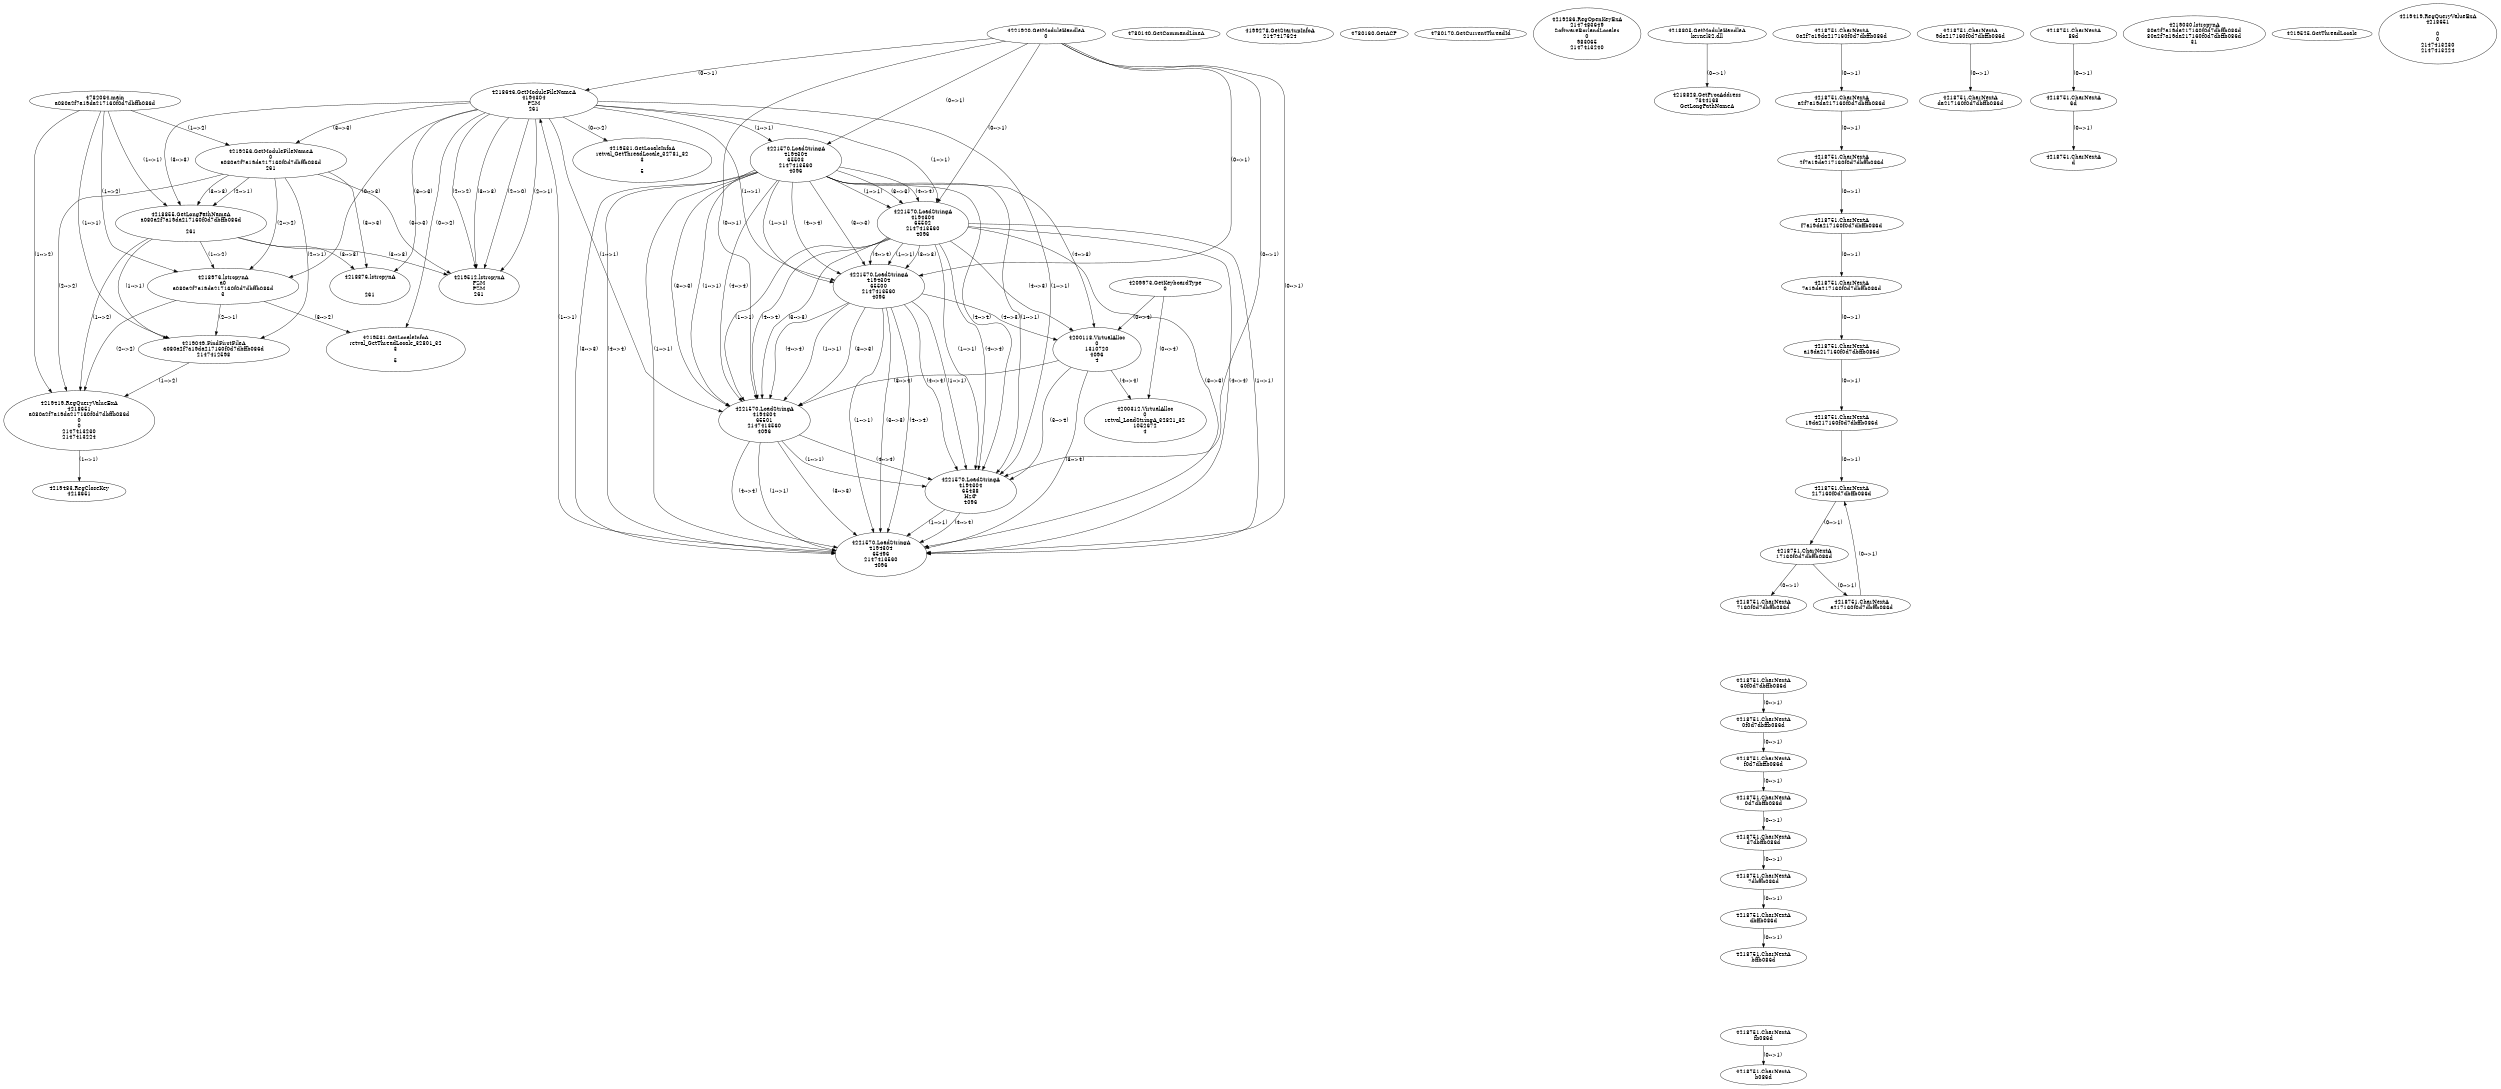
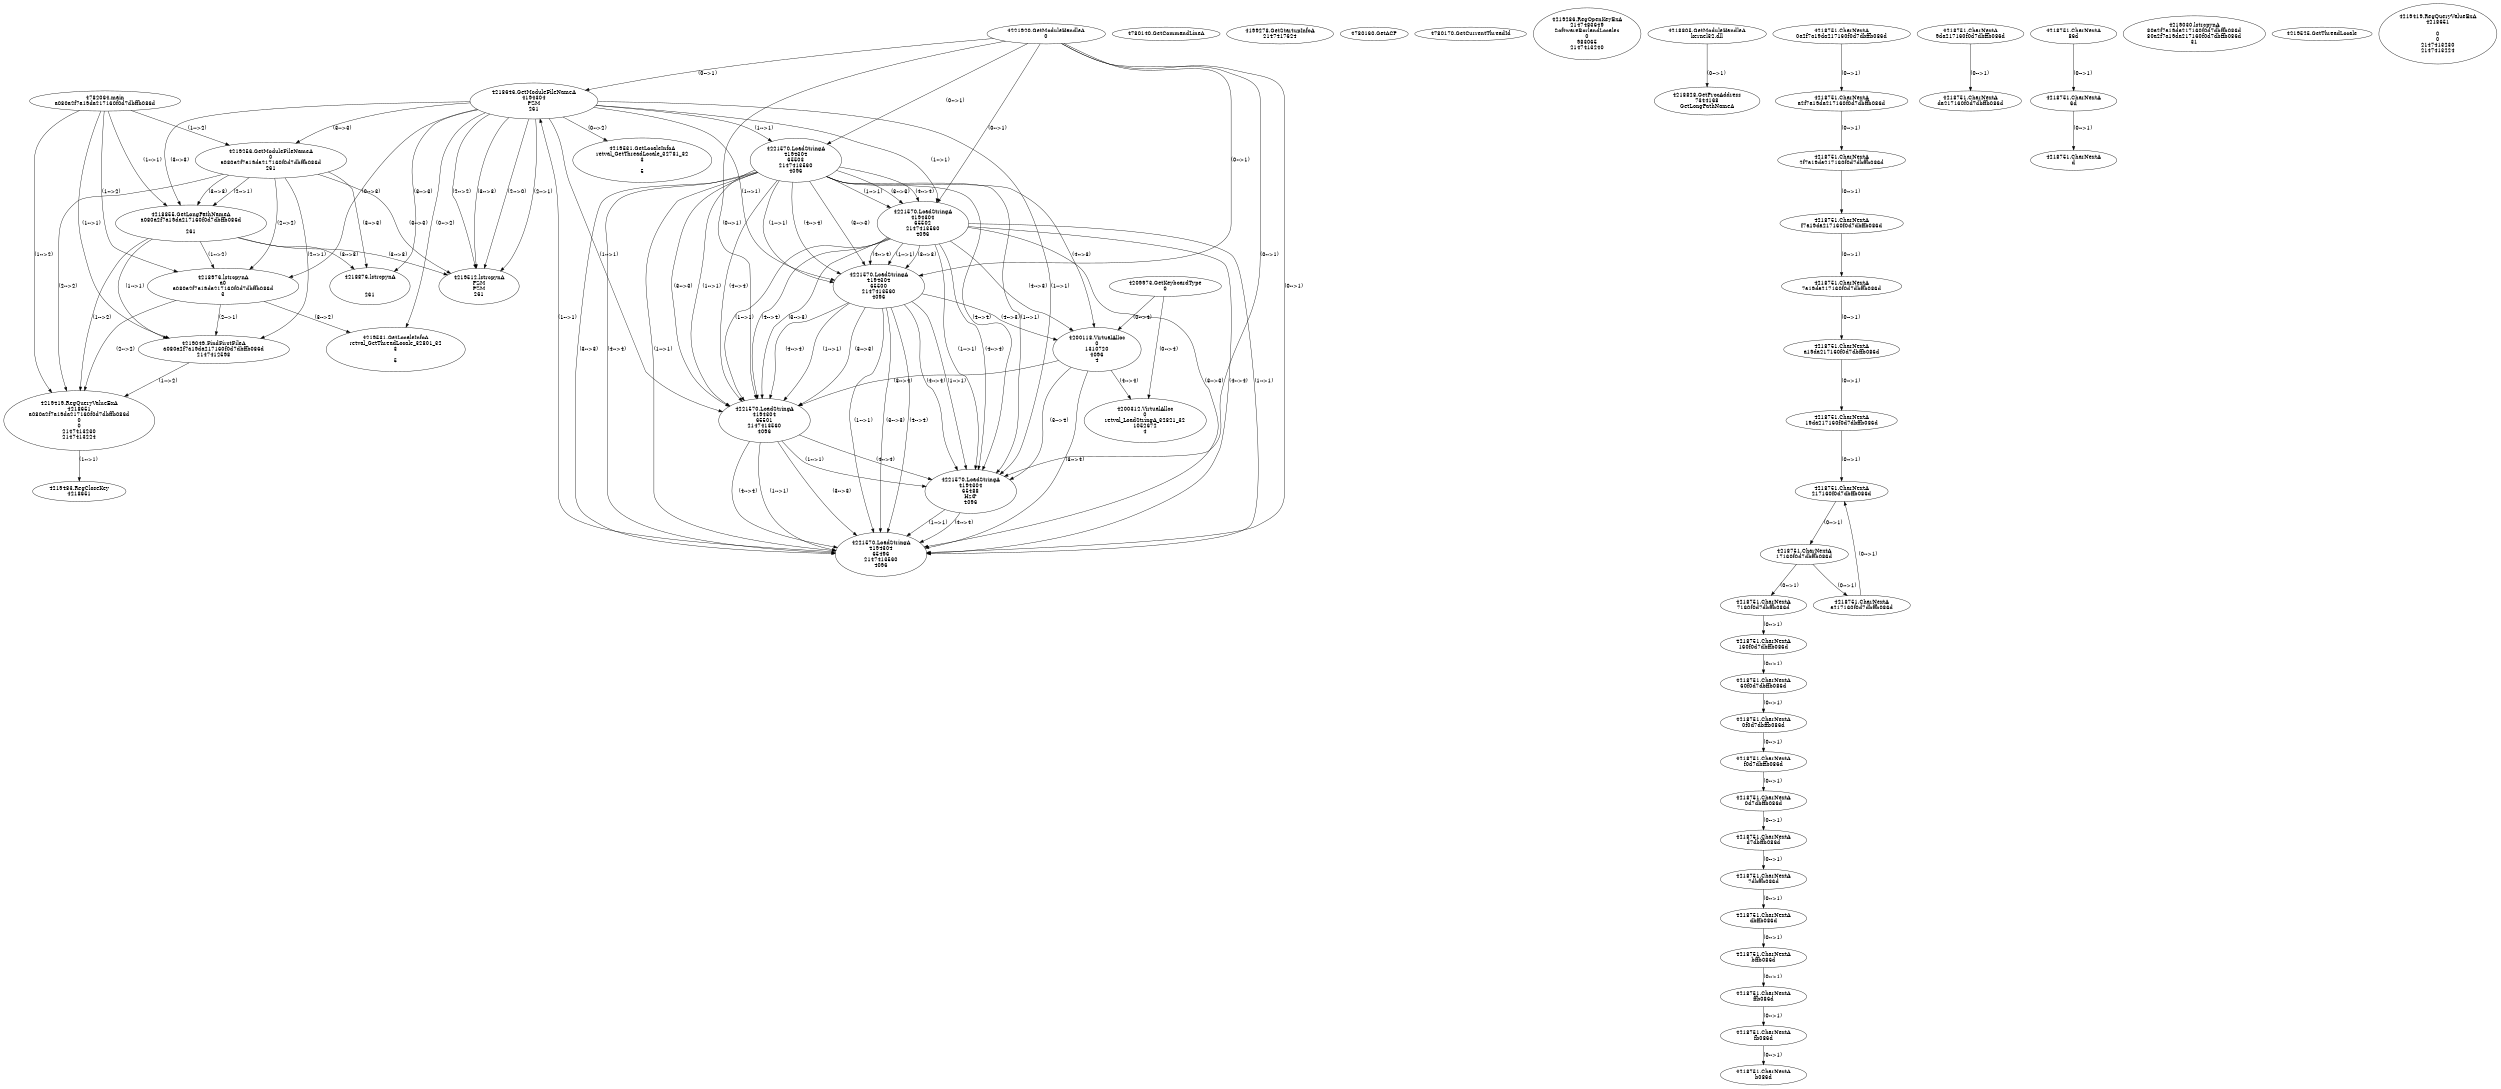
node "4218751.CharNextA 160f0d7dbffb086d": added
node "4218751.CharNextA ffb086d": added
